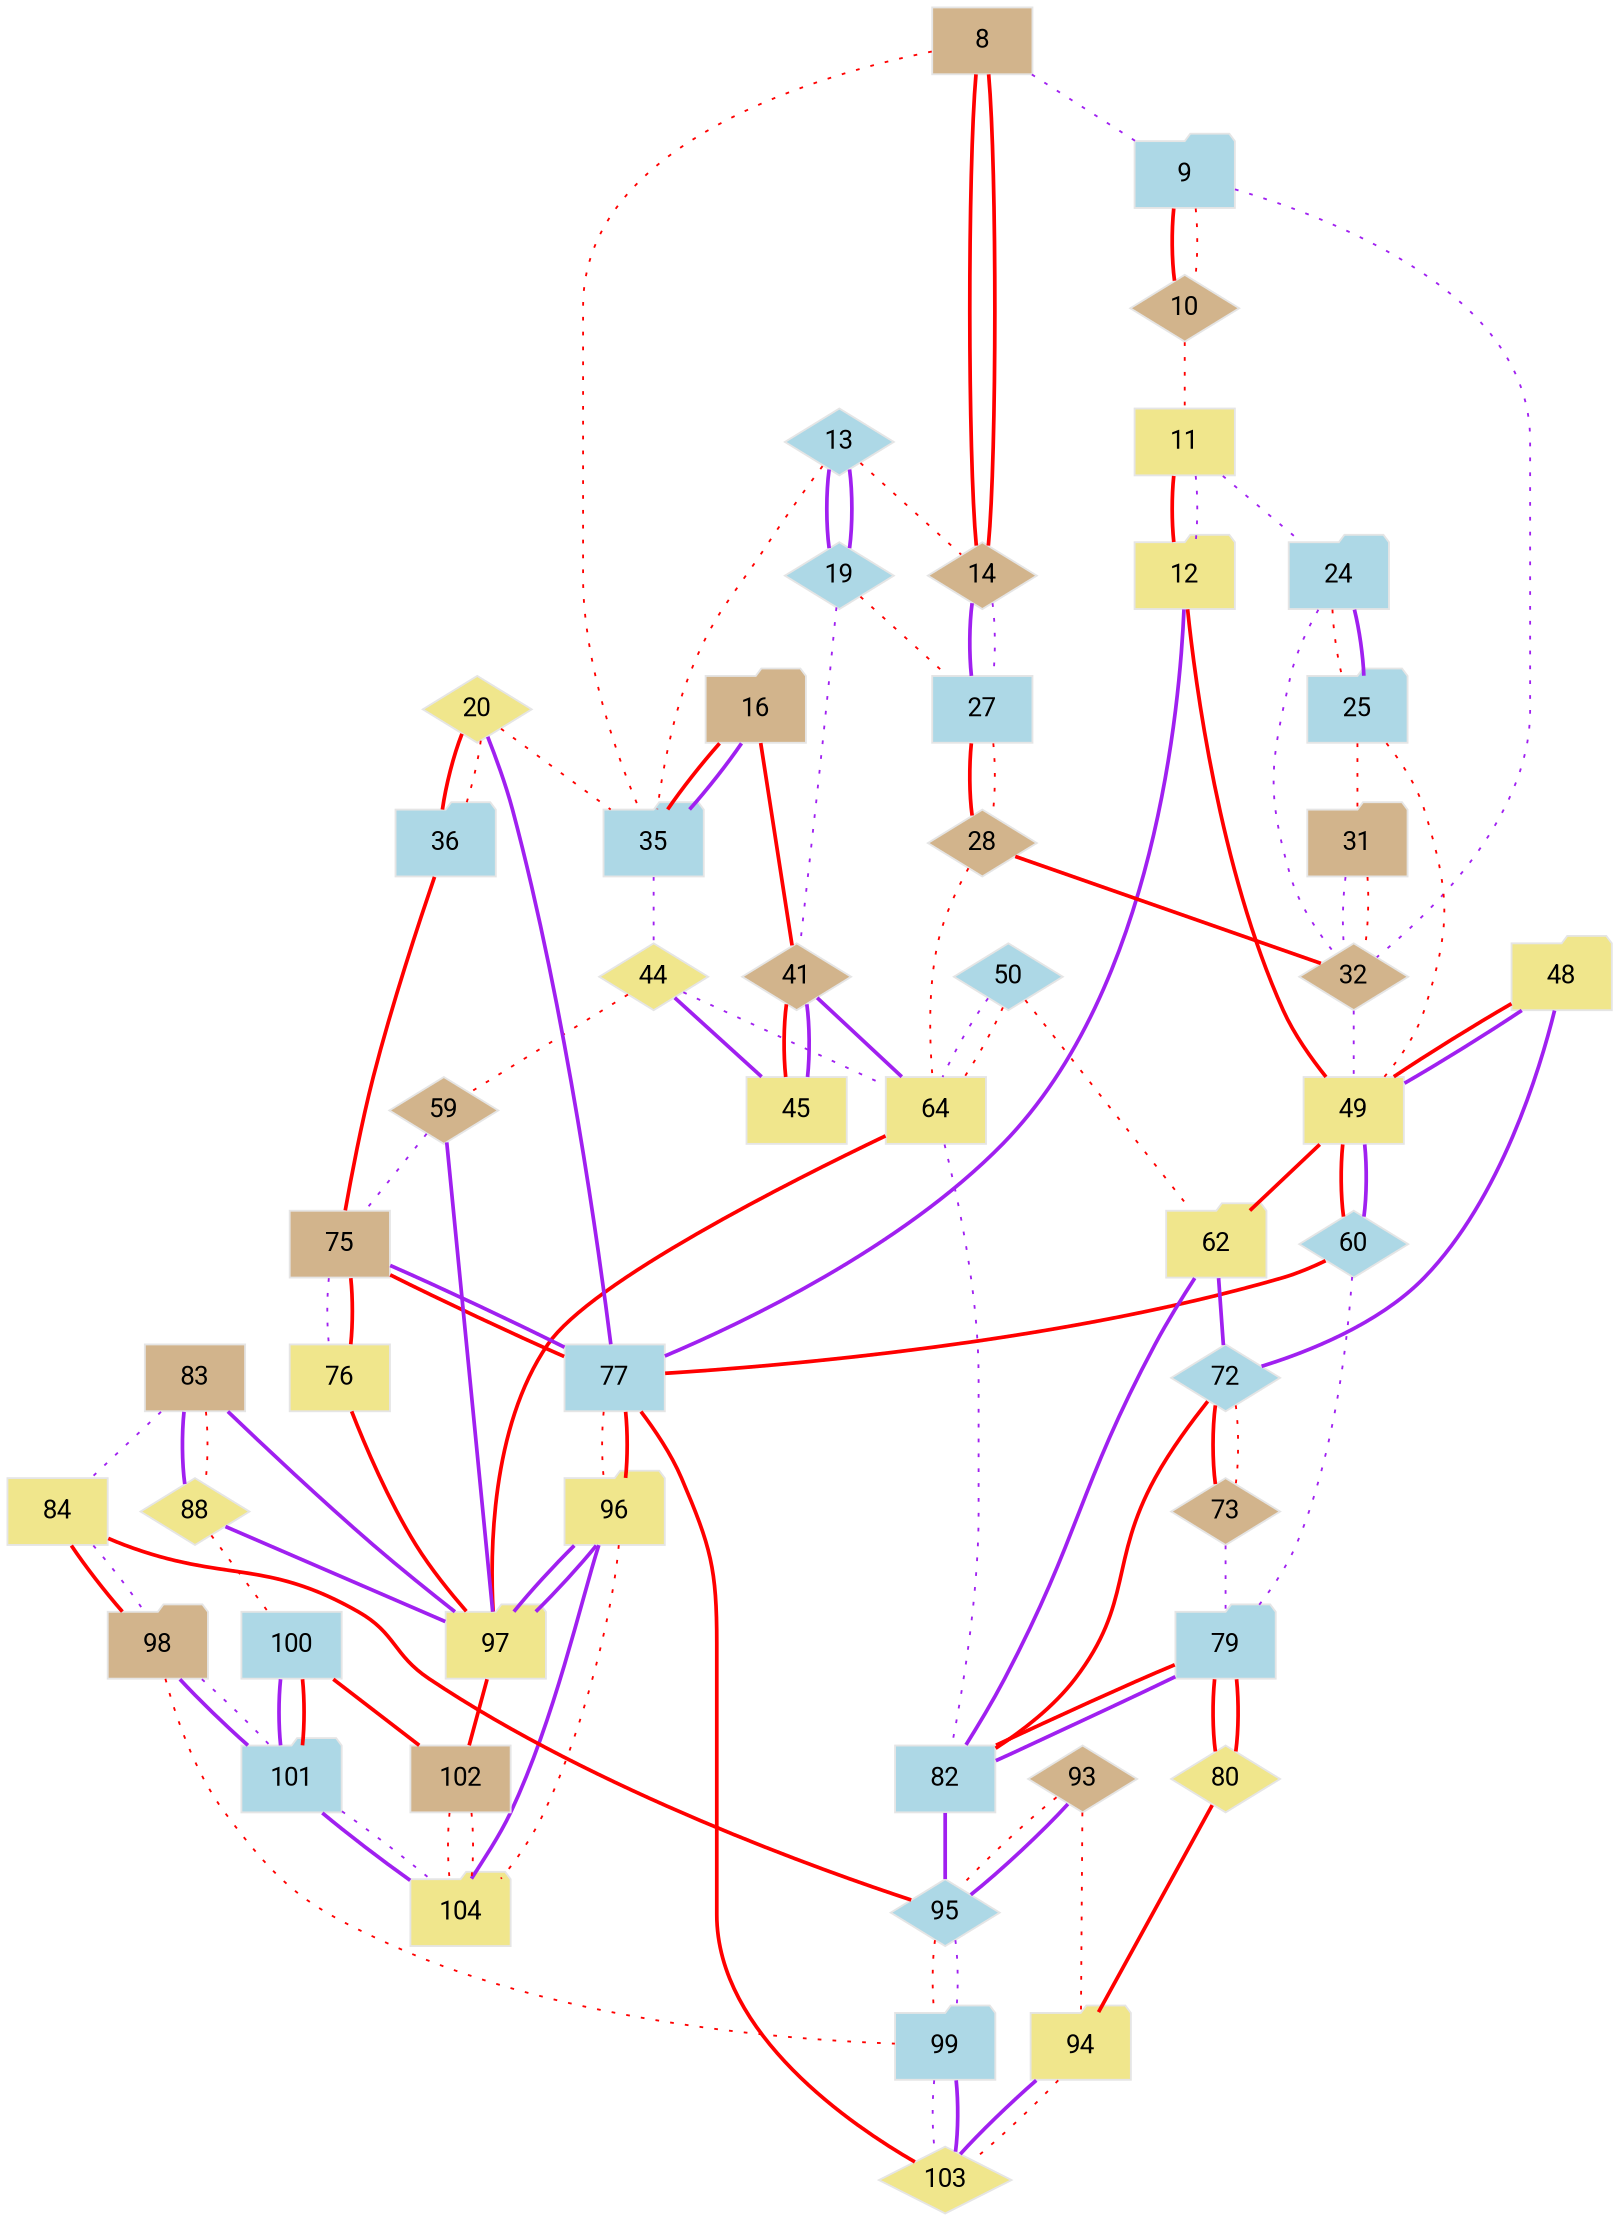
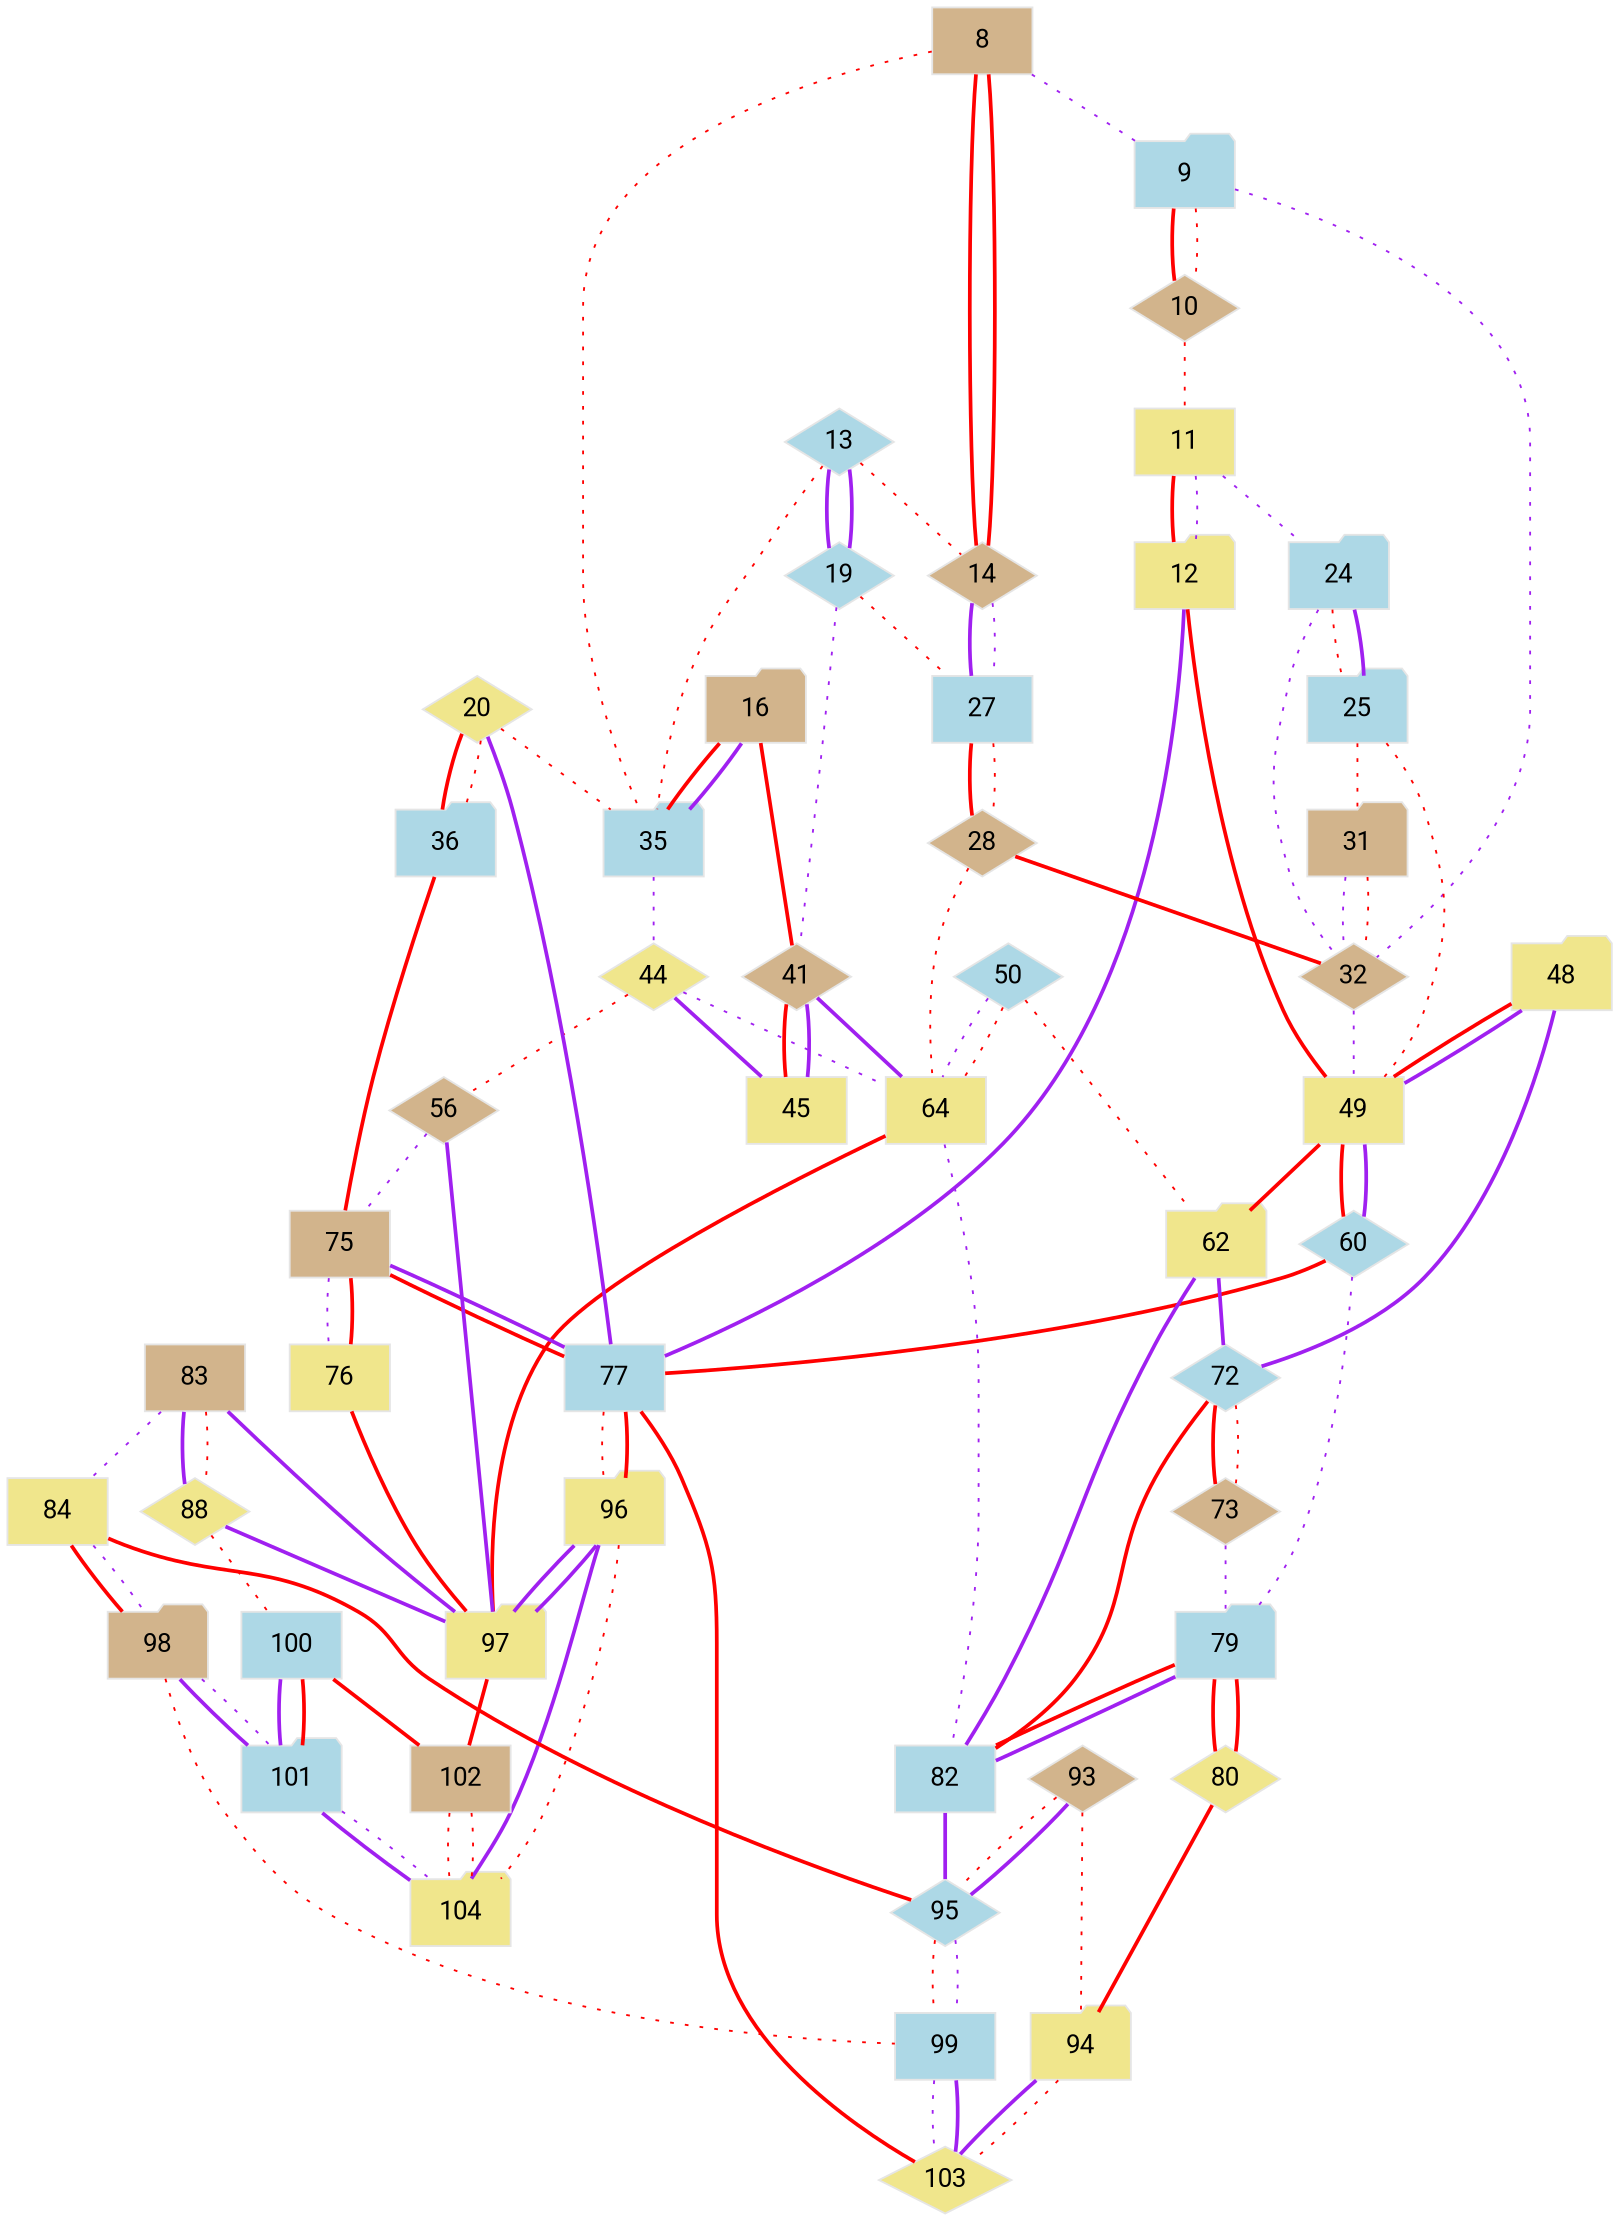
node "59": label "59" -> "56"
node "99": shape folder -> box
